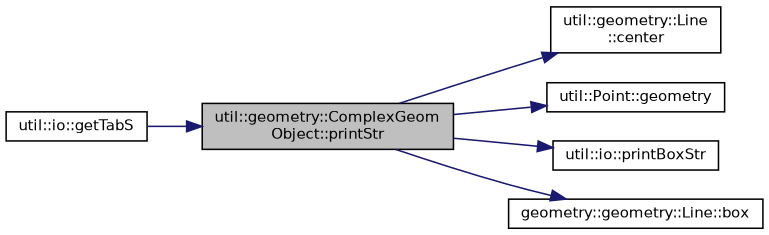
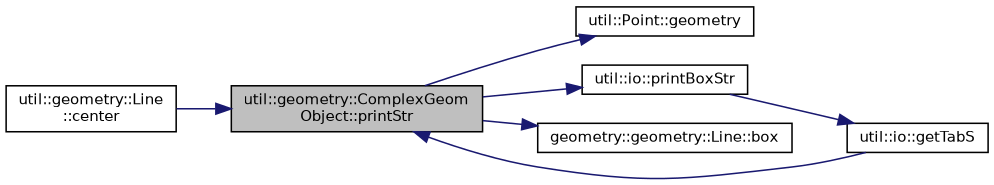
edge "util::geometry::ComplexGeom Object::printStr" -> "util::geometry::Line ::center": reversed
edge "util::io::printBoxStr" -> "util::io::getTabS": added
